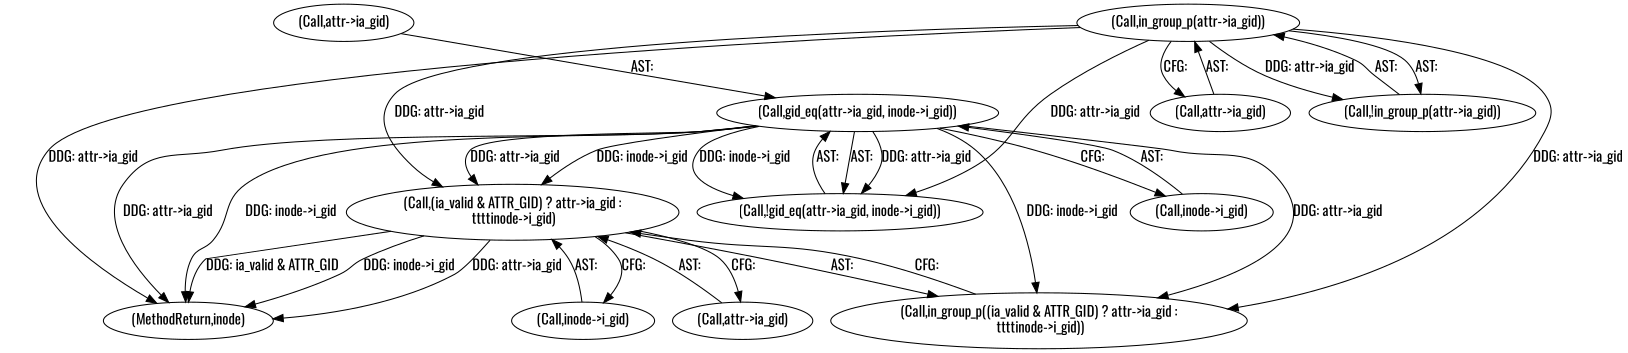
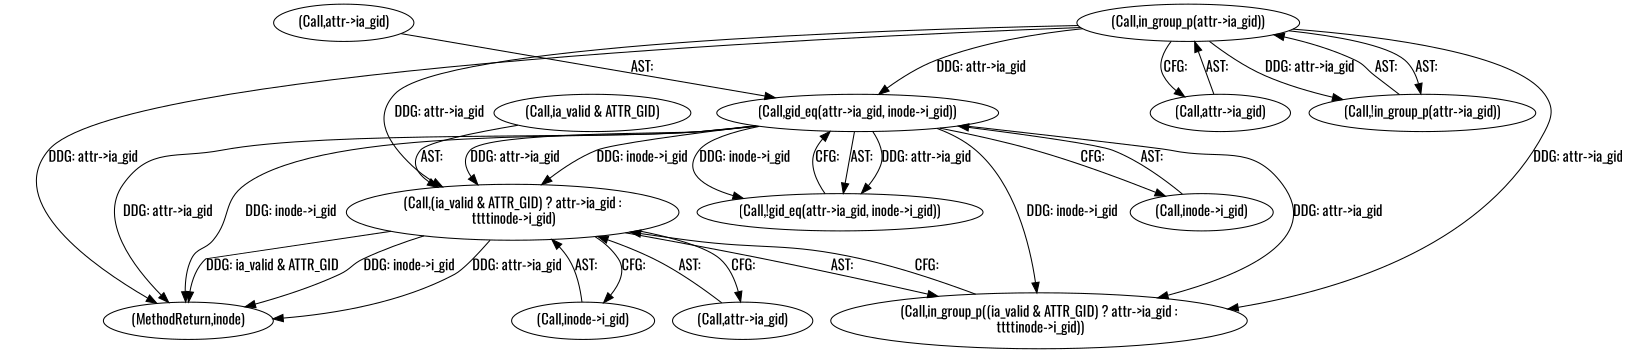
node "(Call,ia_valid & ATTR_GID)": added
edge "(Call,in_group_p(attr->ia_gid))" -> "(Call,!gid_eq(attr->ia_gid, inode->i_gid))": now "(Call,in_group_p(attr->ia_gid))" -> "(Call,gid_eq(attr->ia_gid, inode->i_gid))"
edge "(Call,!gid_eq(attr->ia_gid, inode->i_gid))" -> "(Call,gid_eq(attr->ia_gid, inode->i_gid))": label "AST: " -> "CFG: "
